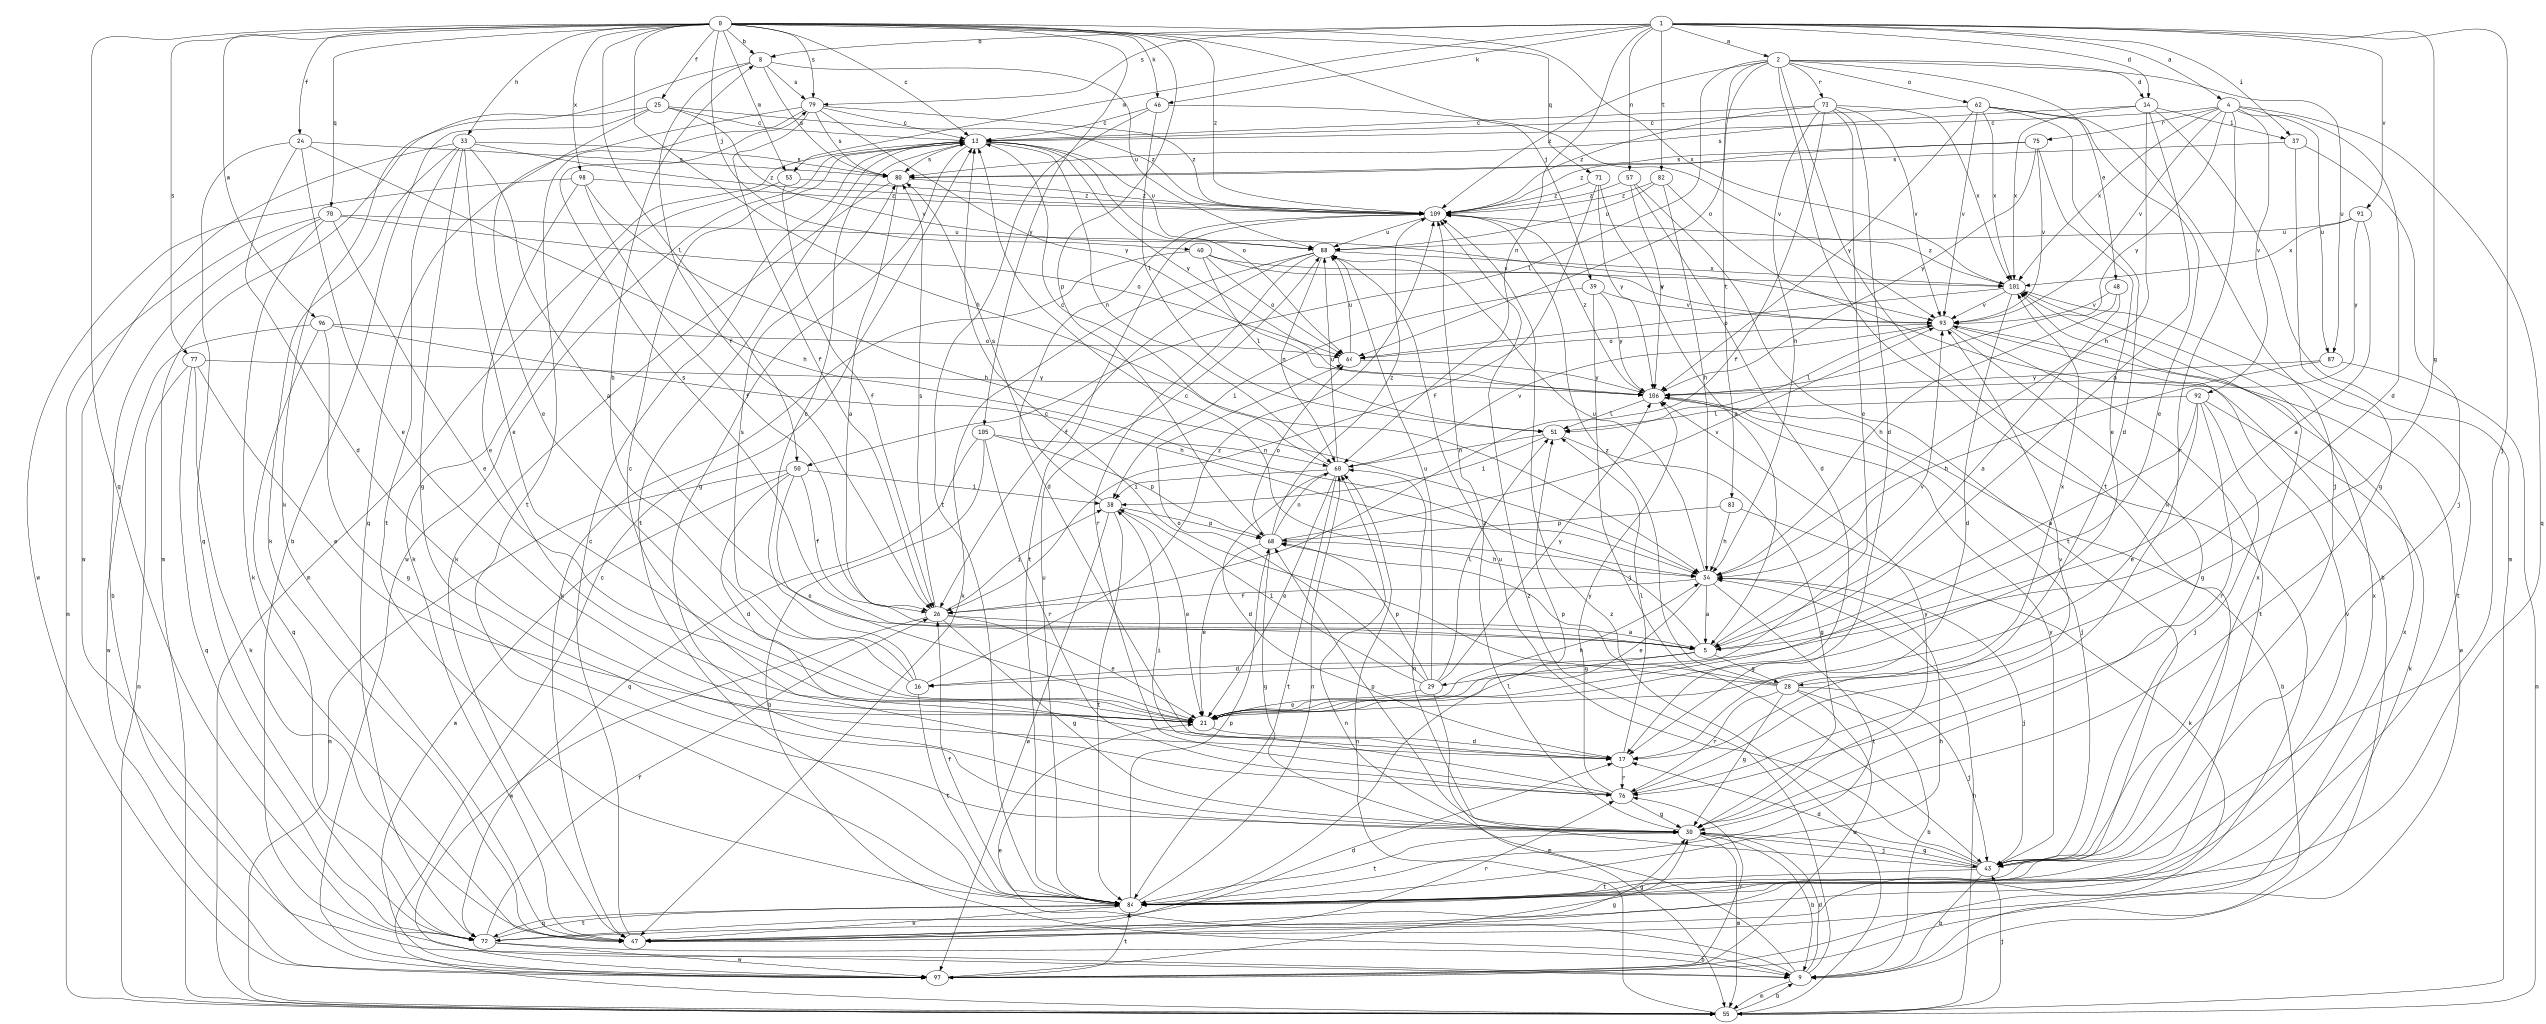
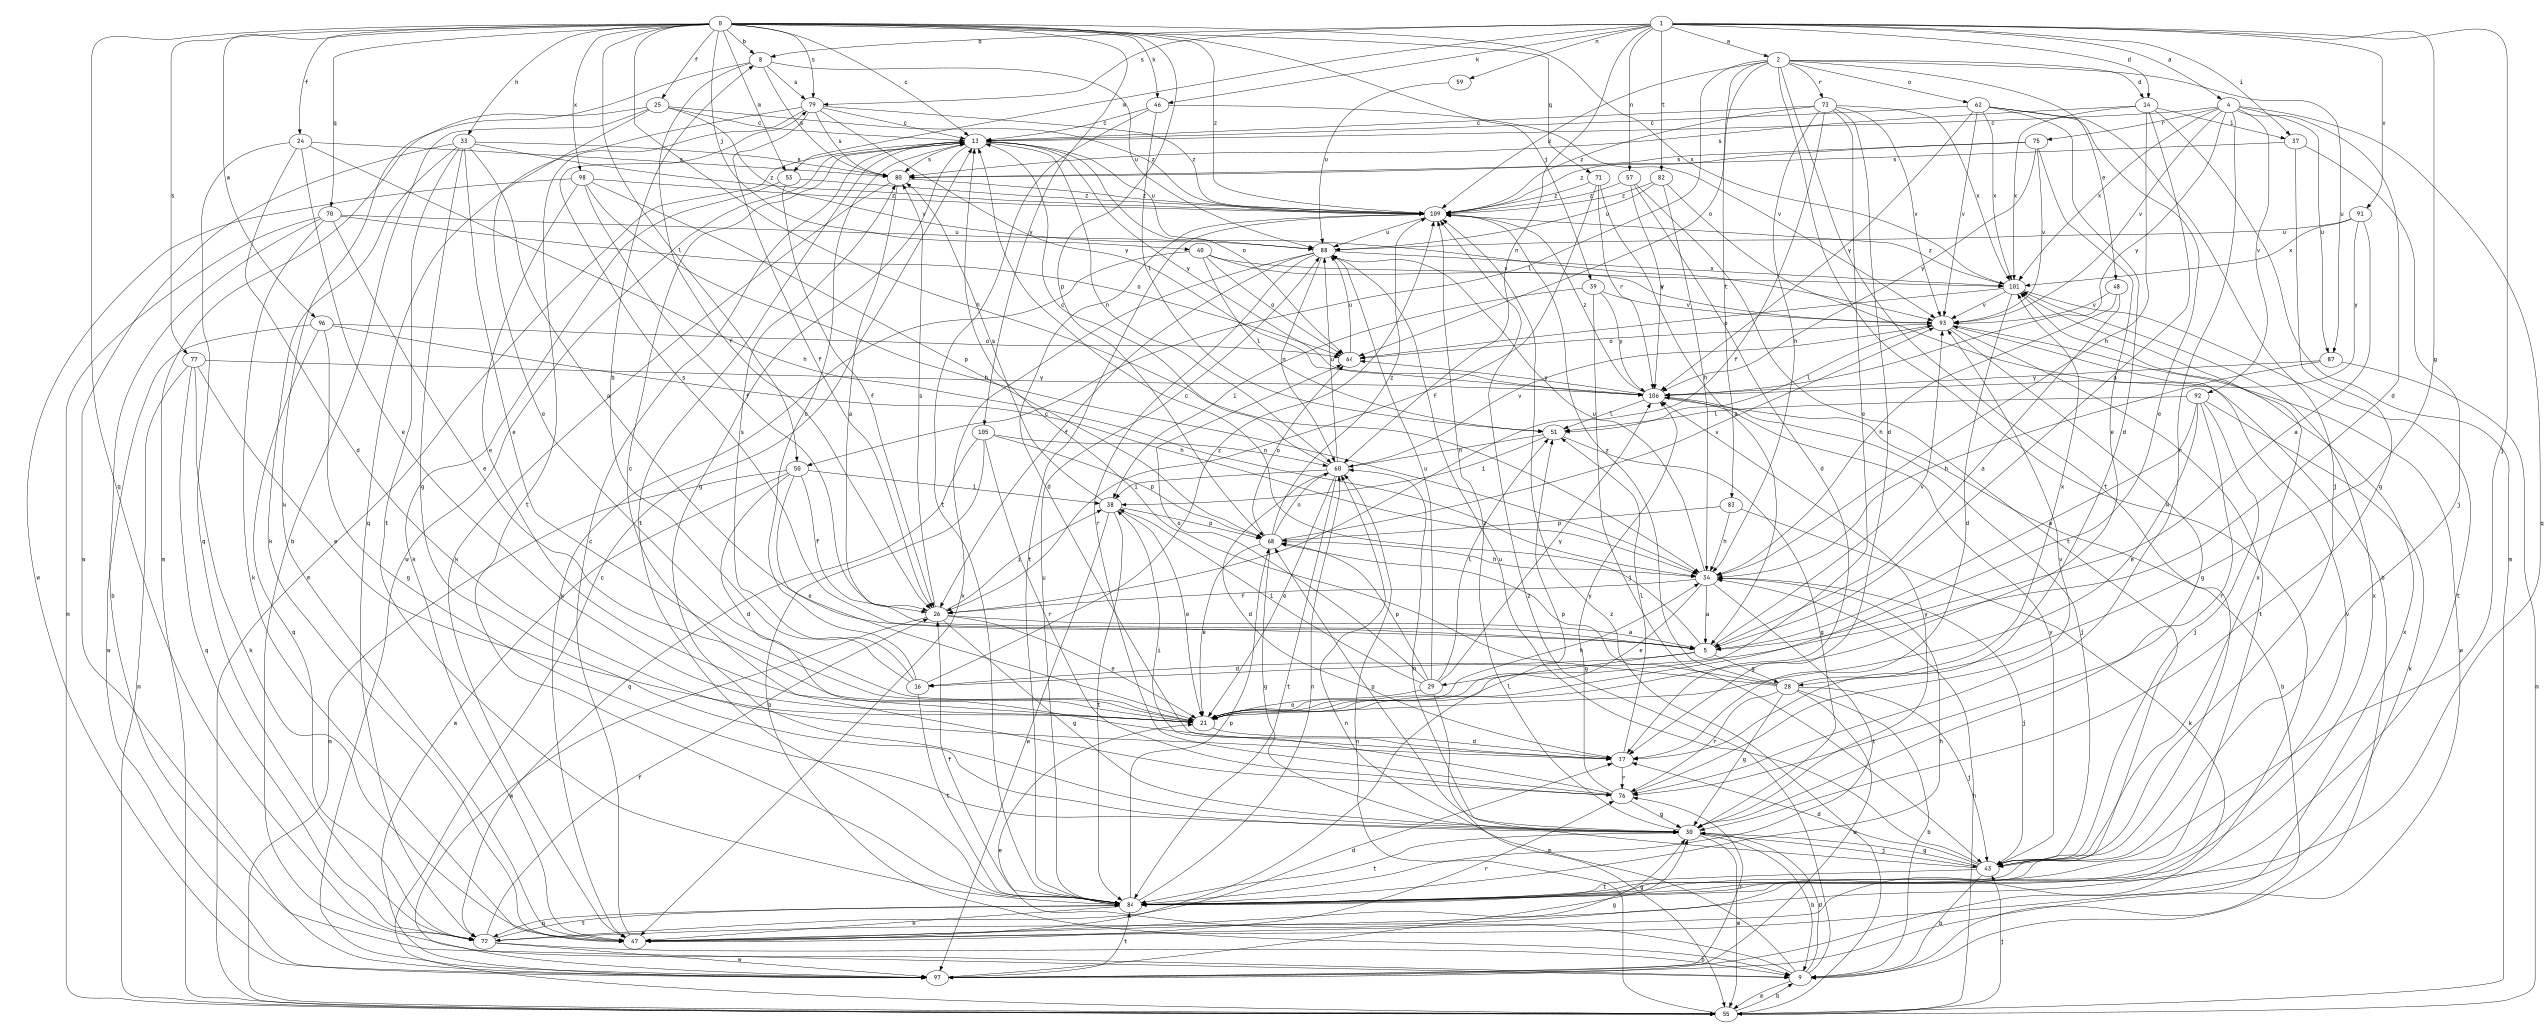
node "59": added
edge "71" -> "106": label "y" -> "r"
edge "98" -> "68": added, label "p"
edge "64" -> "106": reversed
